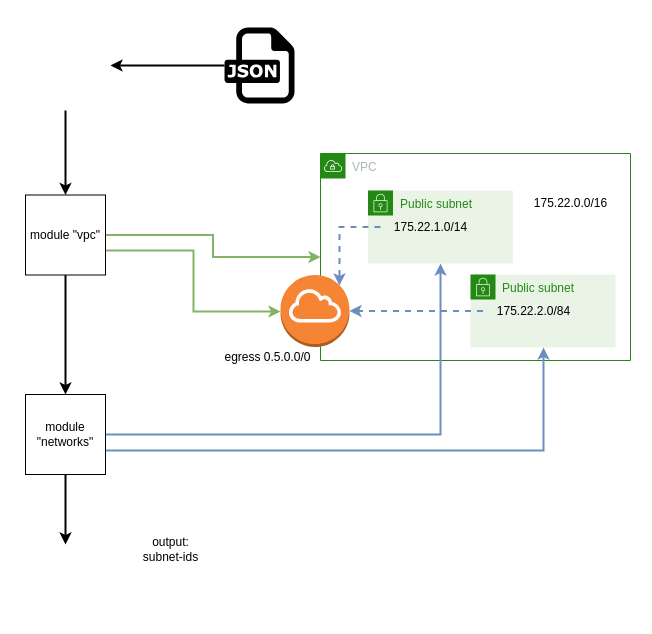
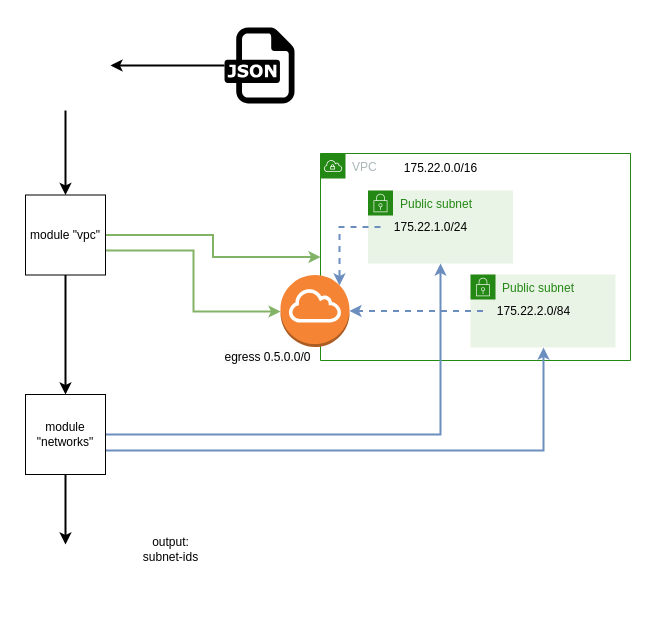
node "175.22.0.0/16": moved (571, 204) -> (441, 169)
node "175.22.1.0/14": label "175.22.1.0/14" -> "175.22.1.0/24"
